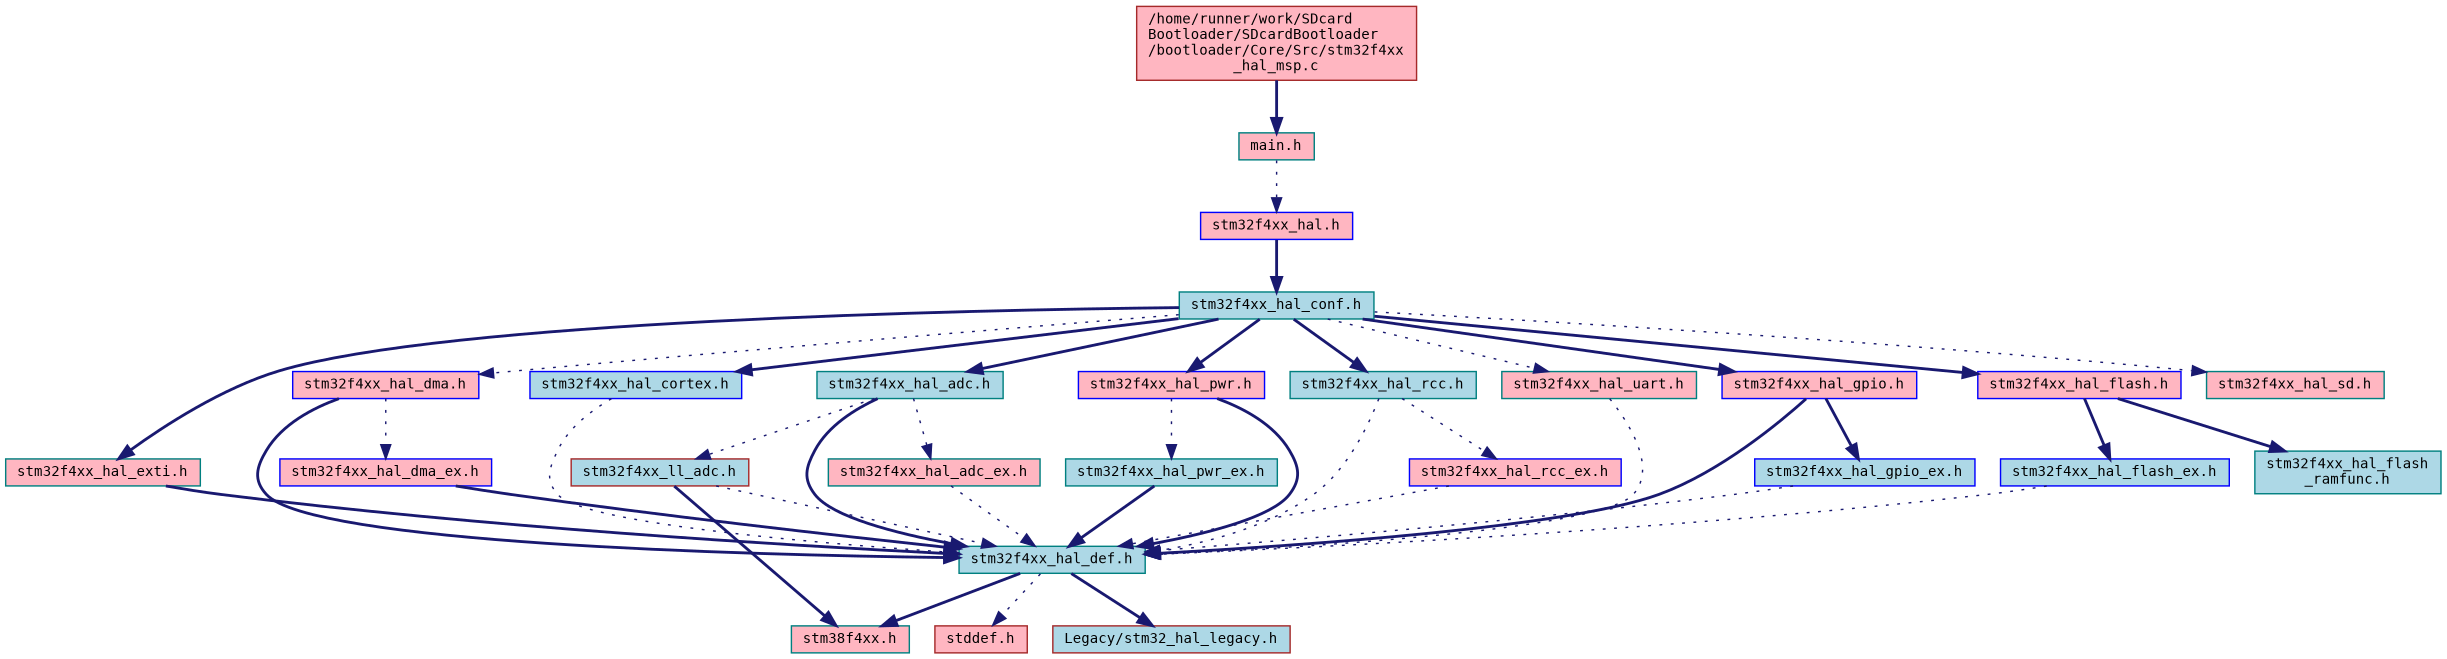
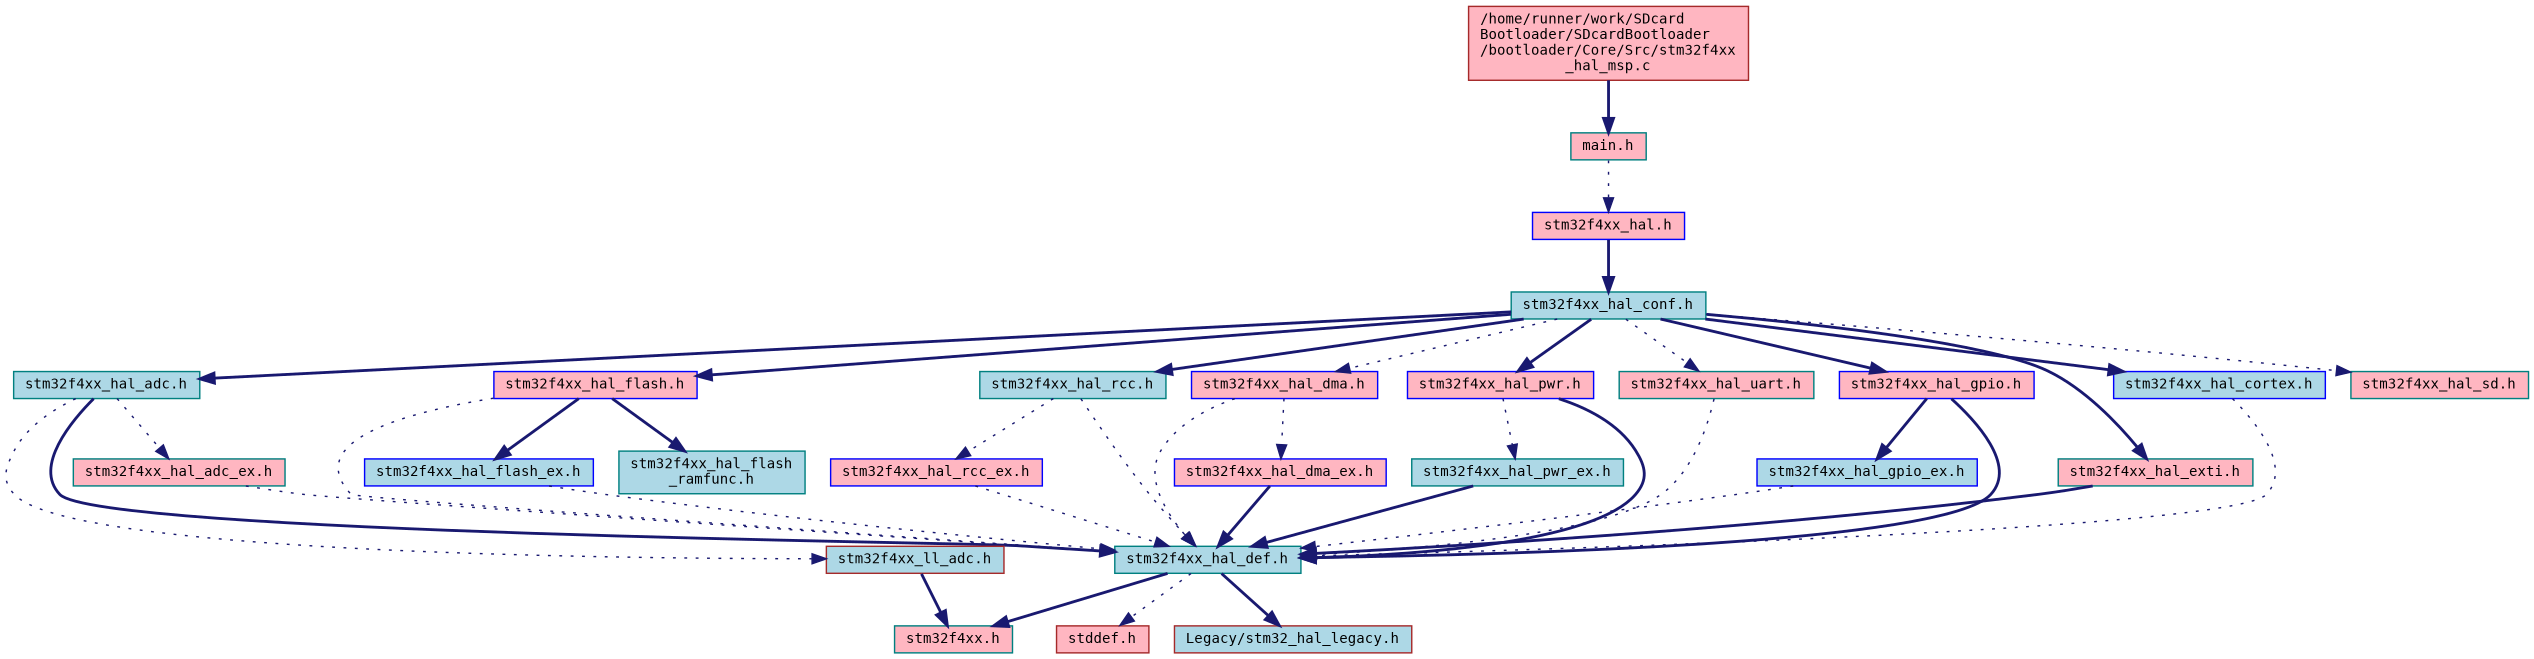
edge "stm32f4xx_ll_adc.h" -> "stm32f4xx_hal_def.h": now "stm32f4xx_hal_flash.h" -> "stm32f4xx_hal_def.h"
edge "stm32f4xx_hal_dma.h" -> "stm32f4xx_hal_def.h": style bold -> dotted
node "stm38f4xx.h": label "stm38f4xx.h" -> "stm32f4xx.h"
